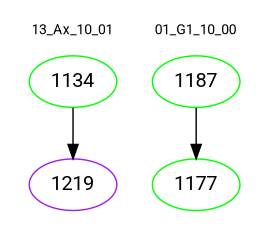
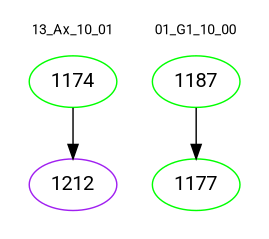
node "1134": label "1134" -> "1174"
node "1219": label "1219" -> "1212"
